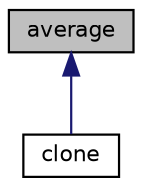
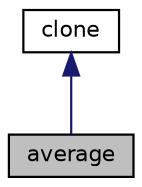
edge "clone" -> "average": reversed
